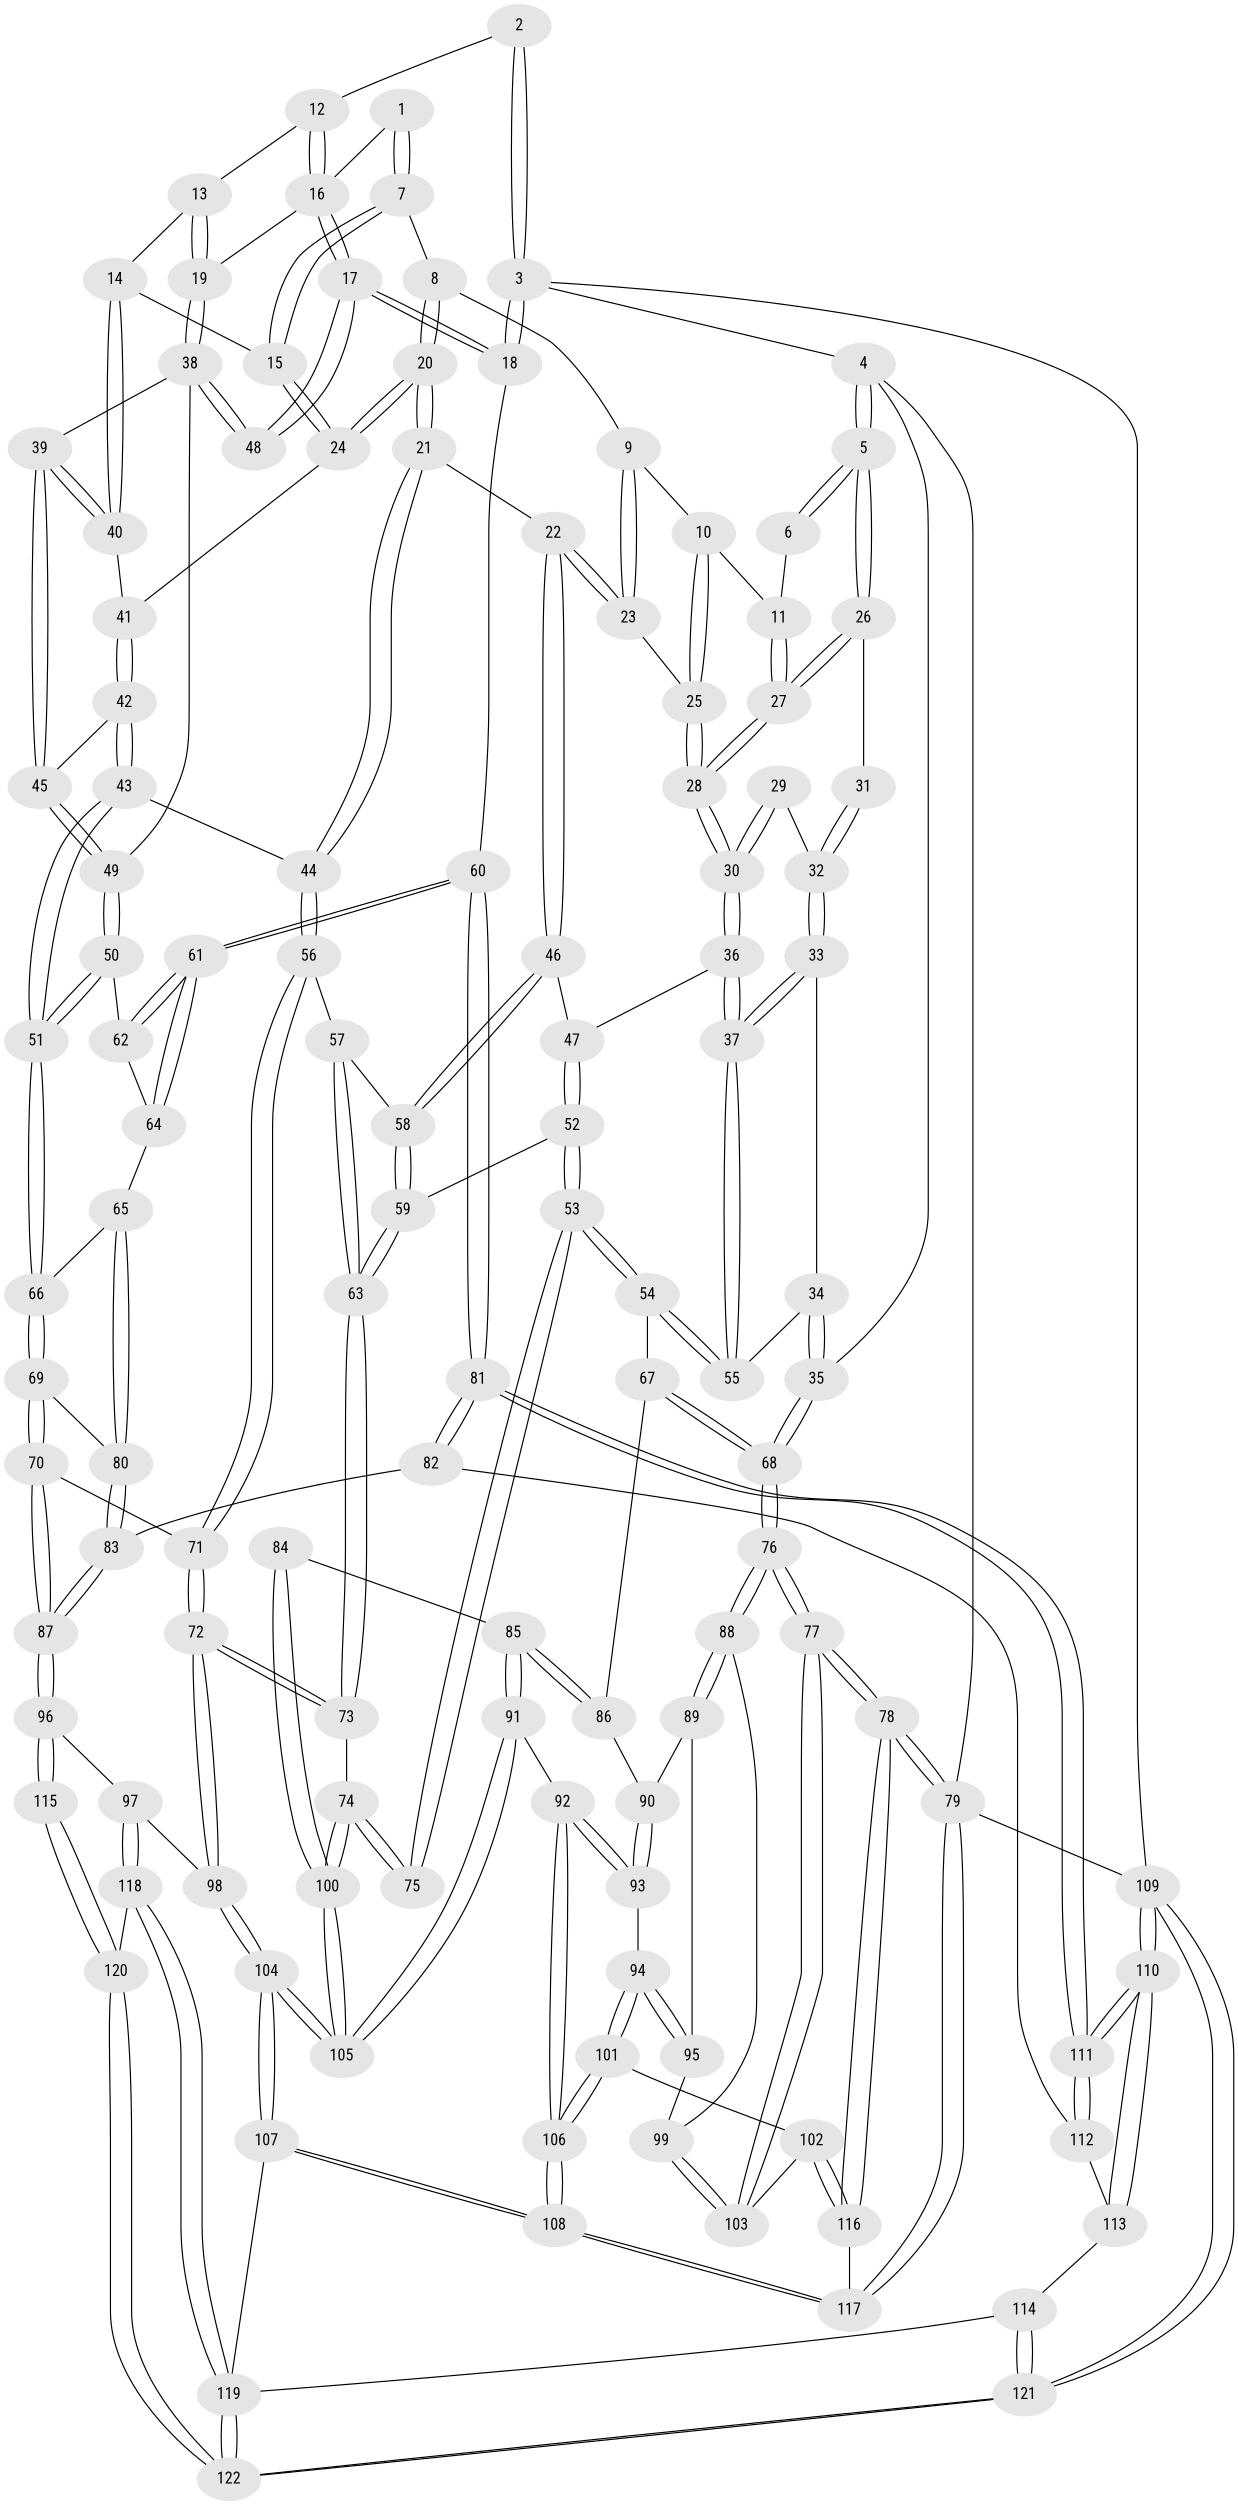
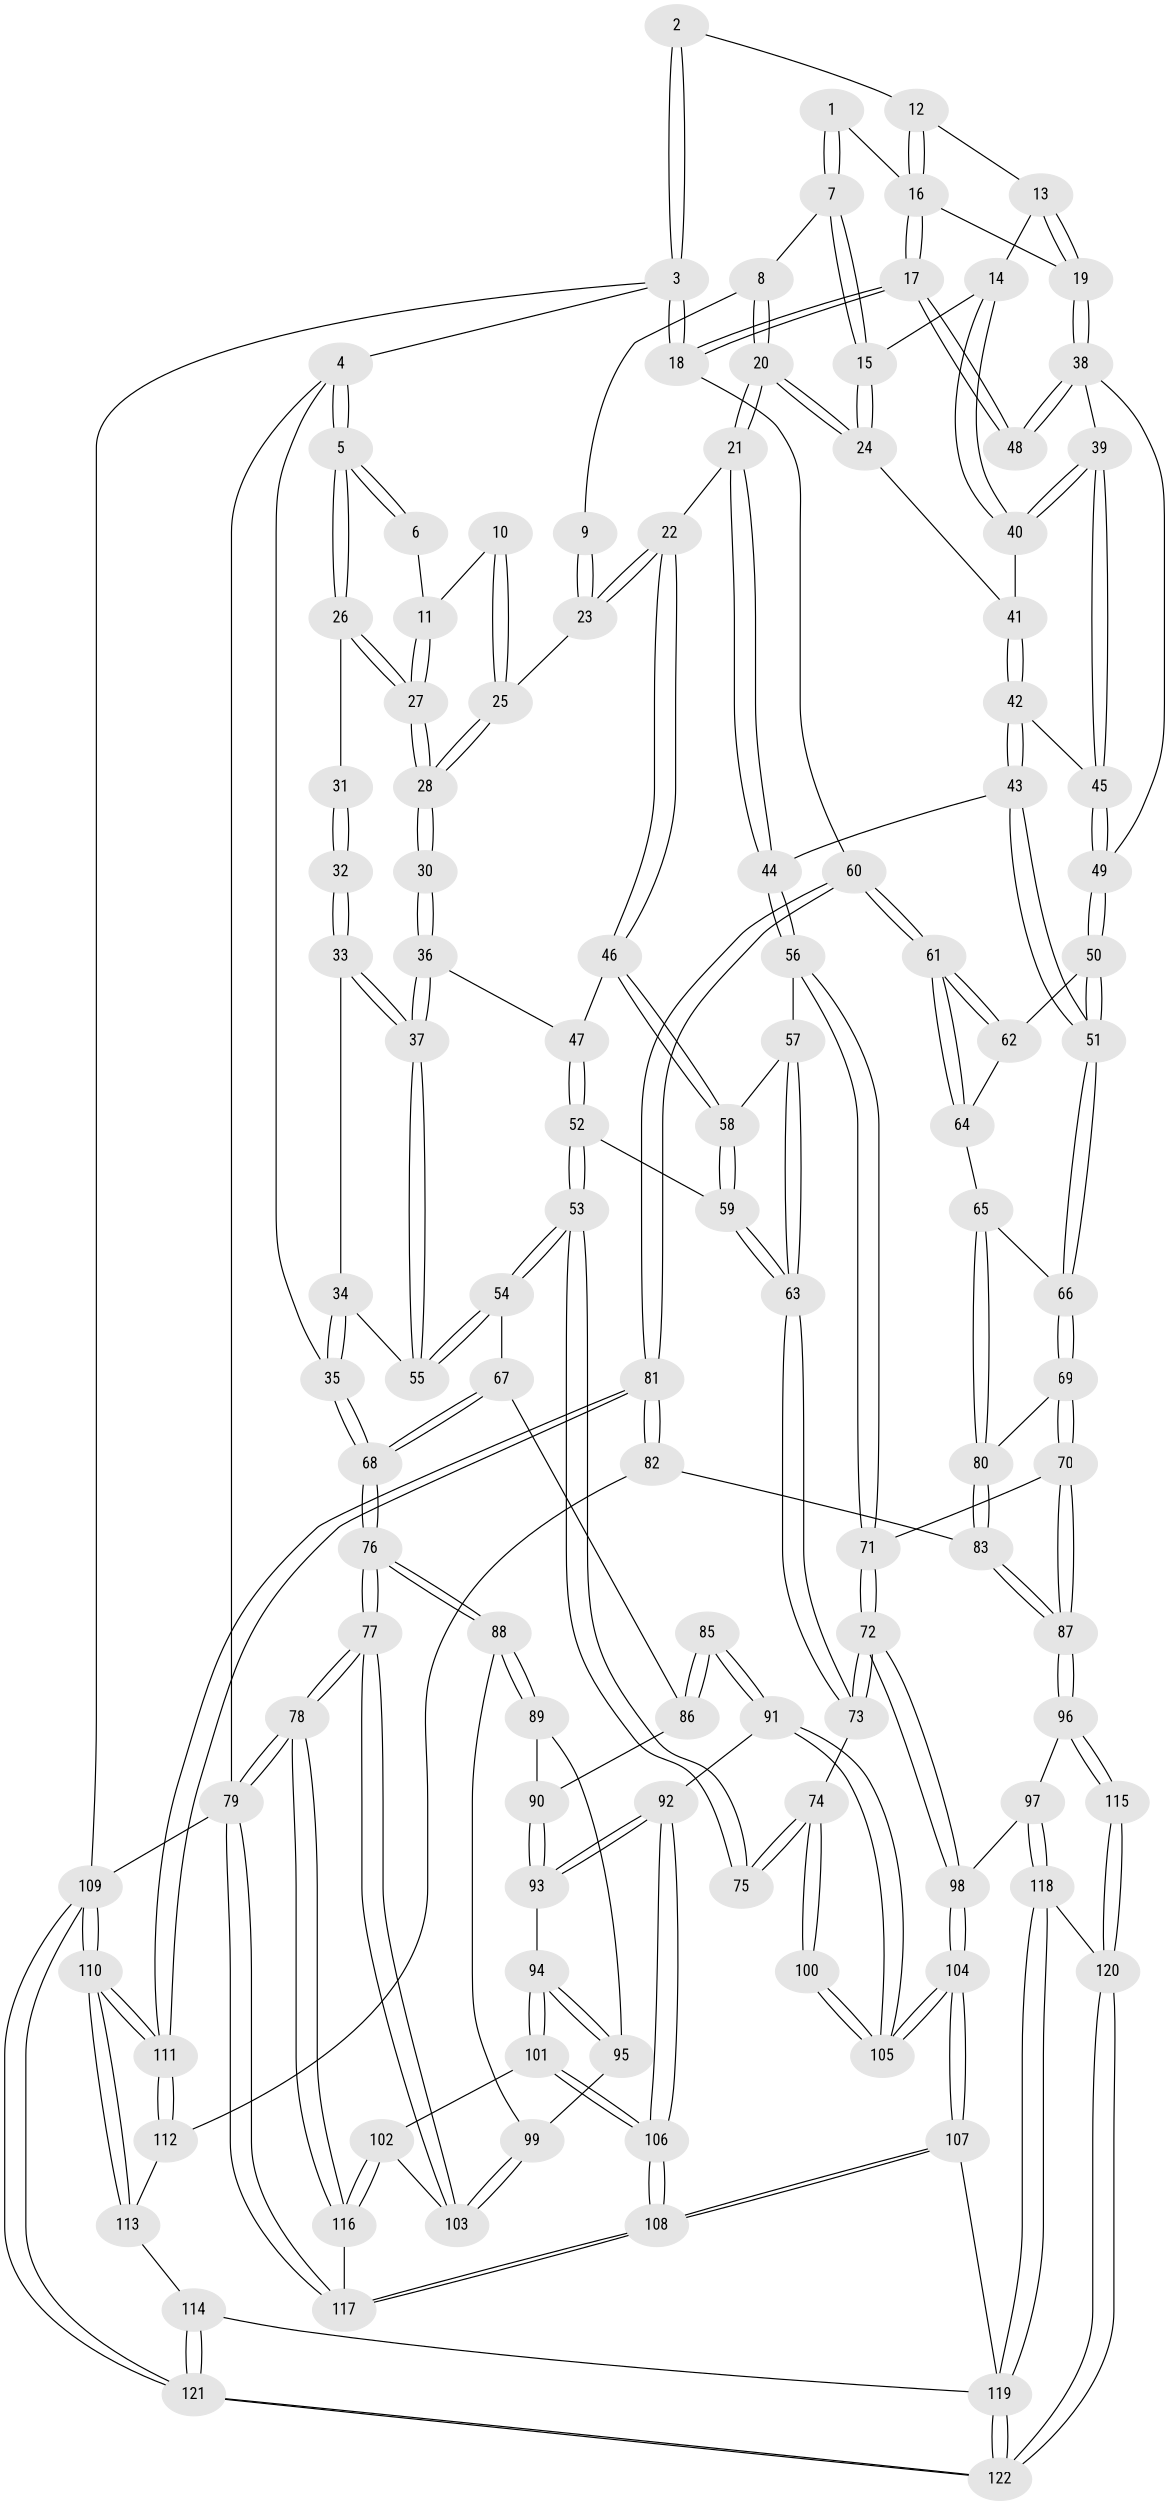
edge "9" -- "10": removed
node "29": removed
node "84": removed
